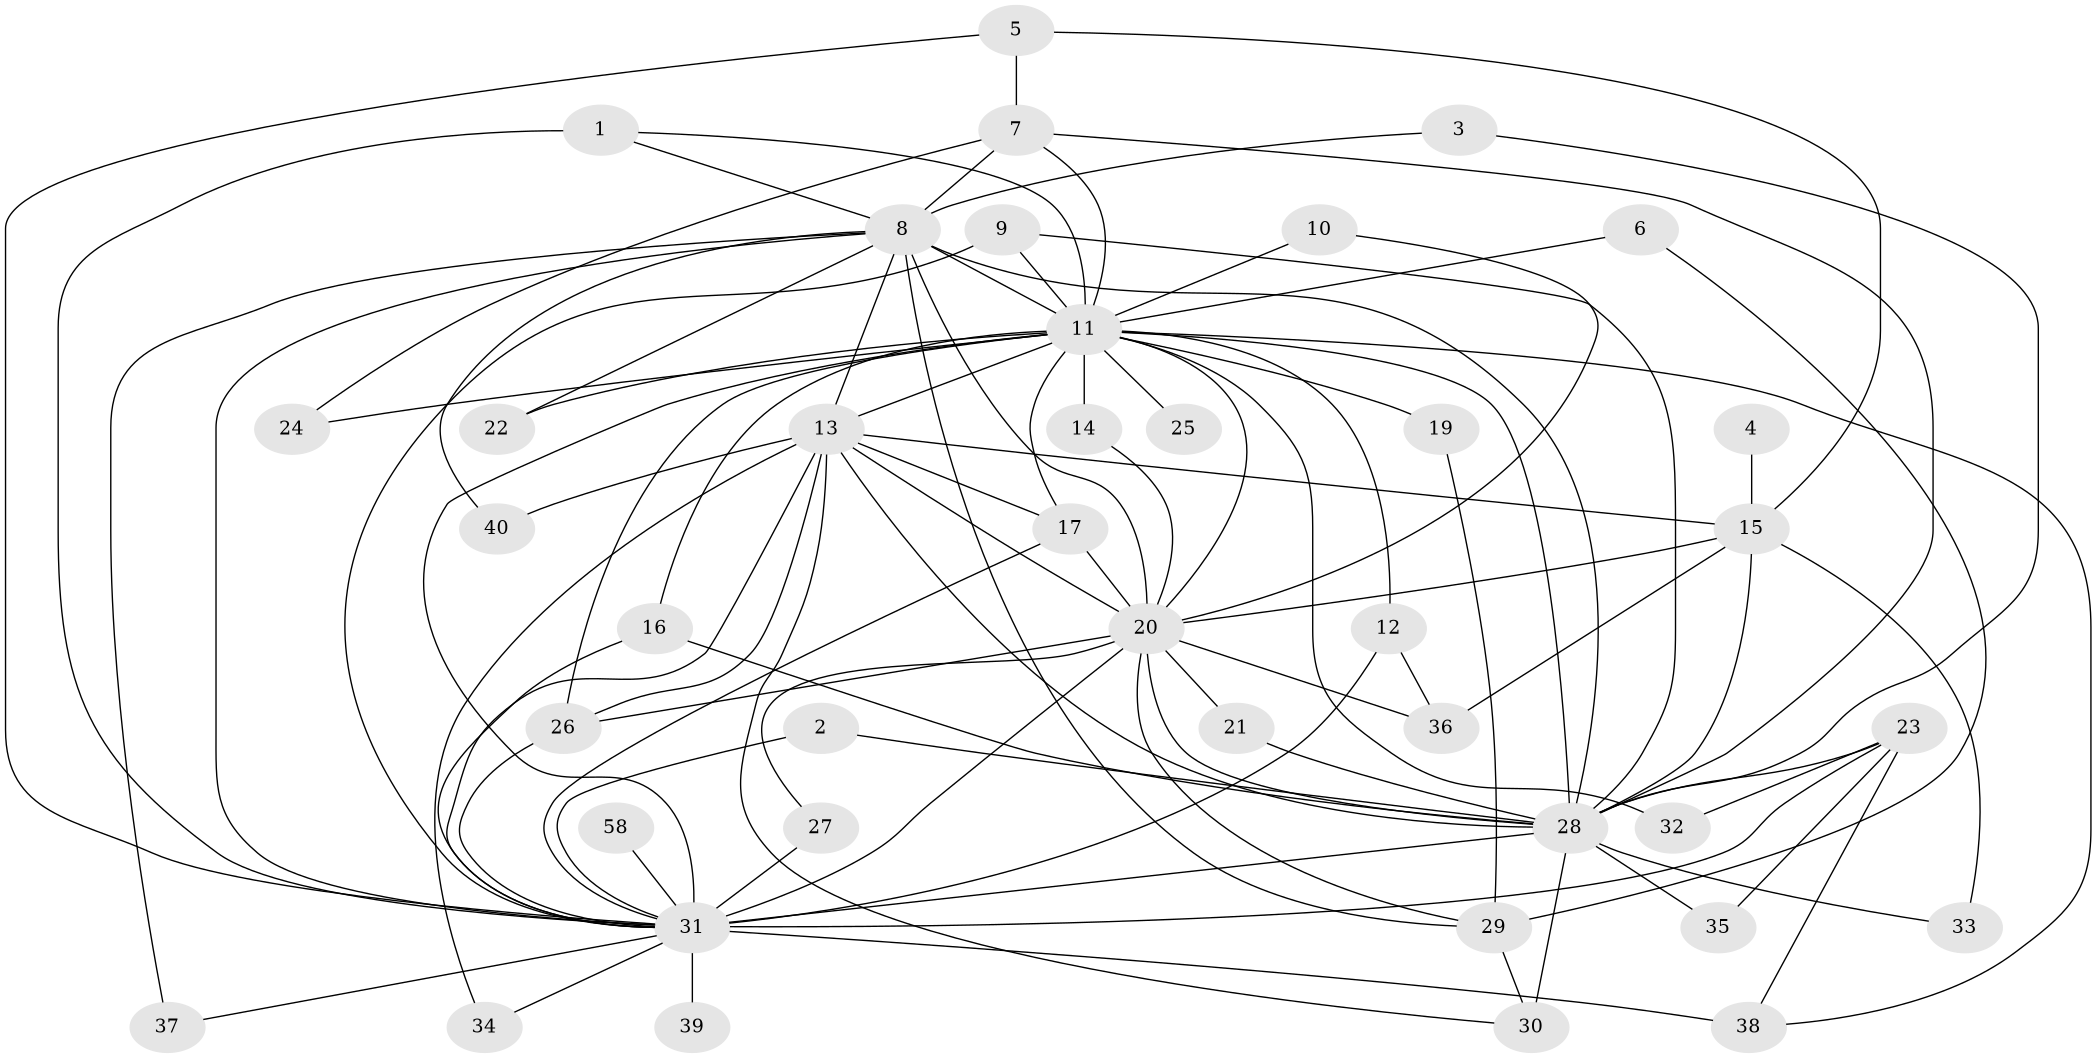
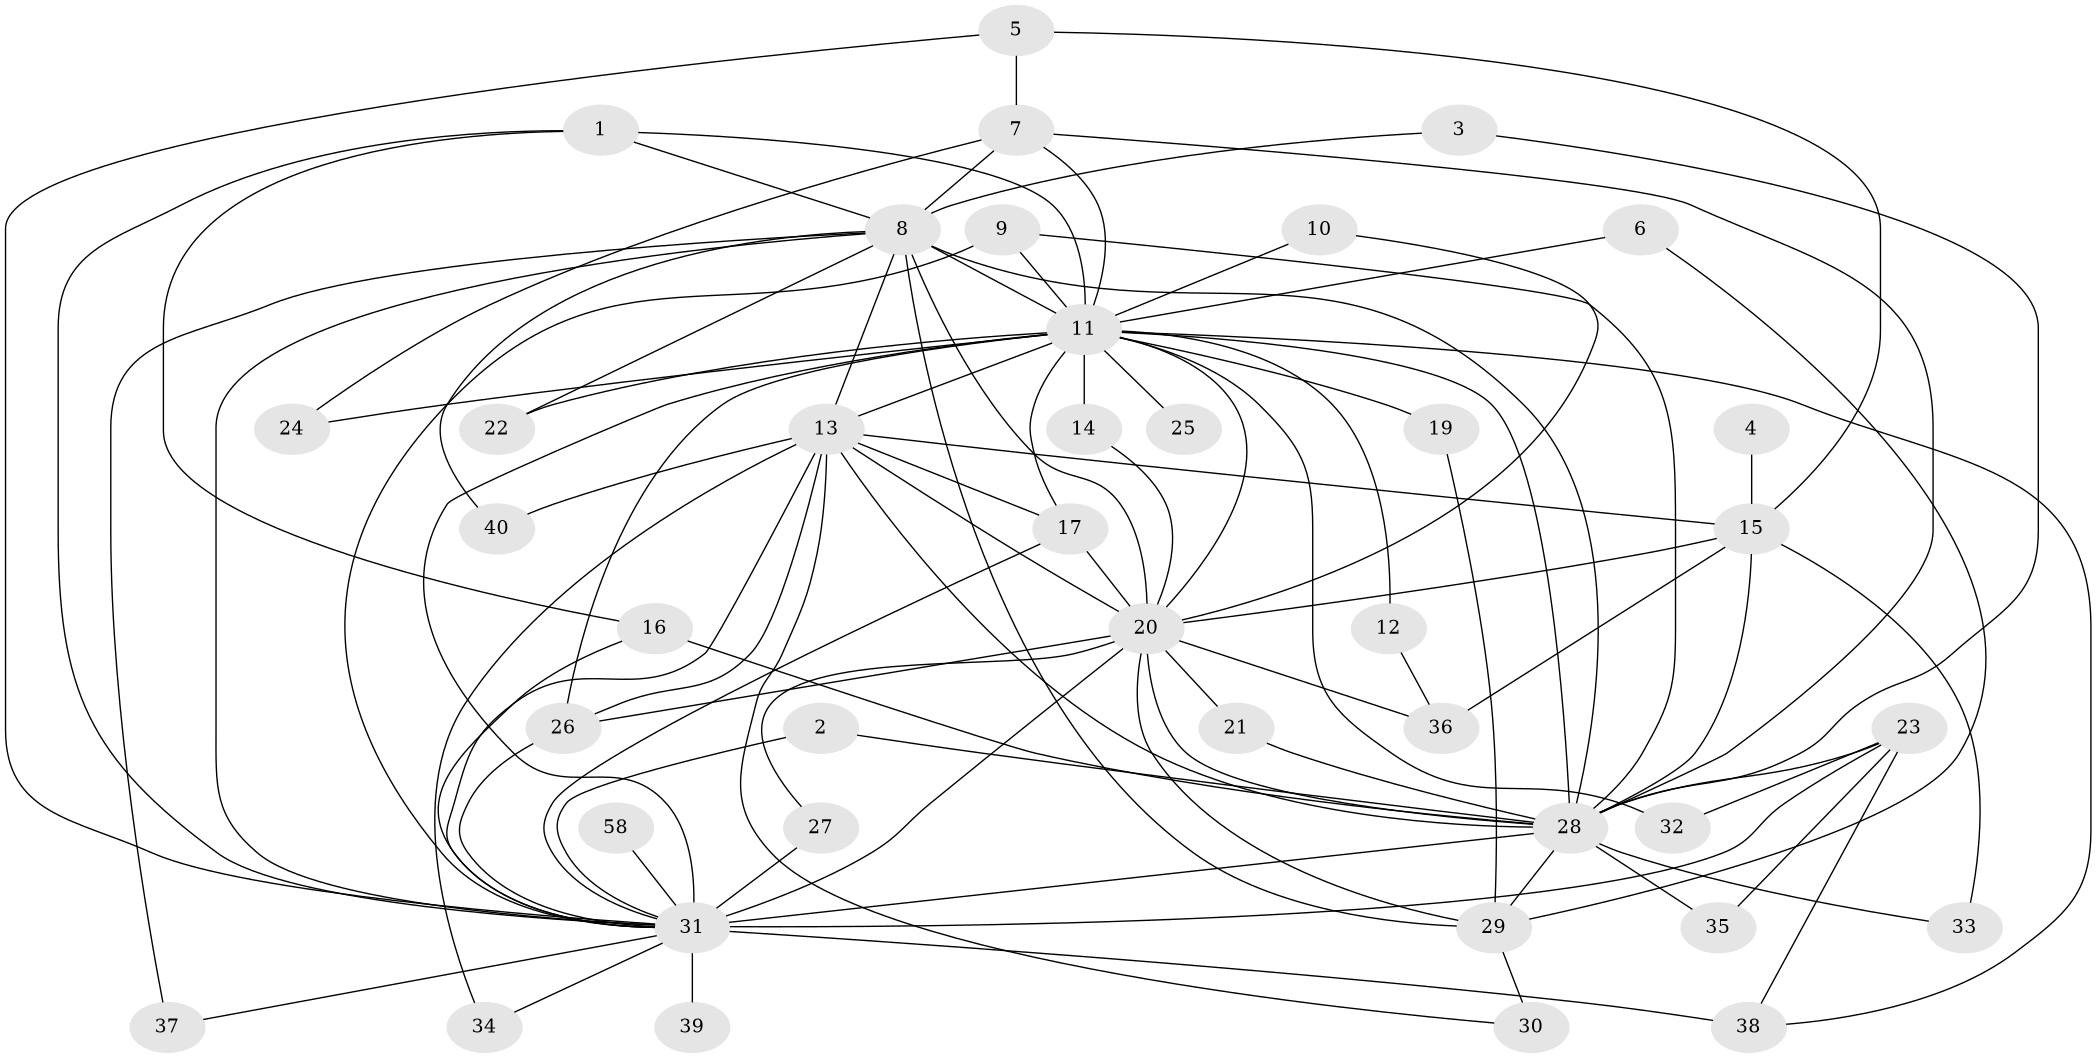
edge "11" -- "16": now "1" -- "16"
edge "12" -- "31": removed
edge "28" -- "30": now "28" -- "29"
